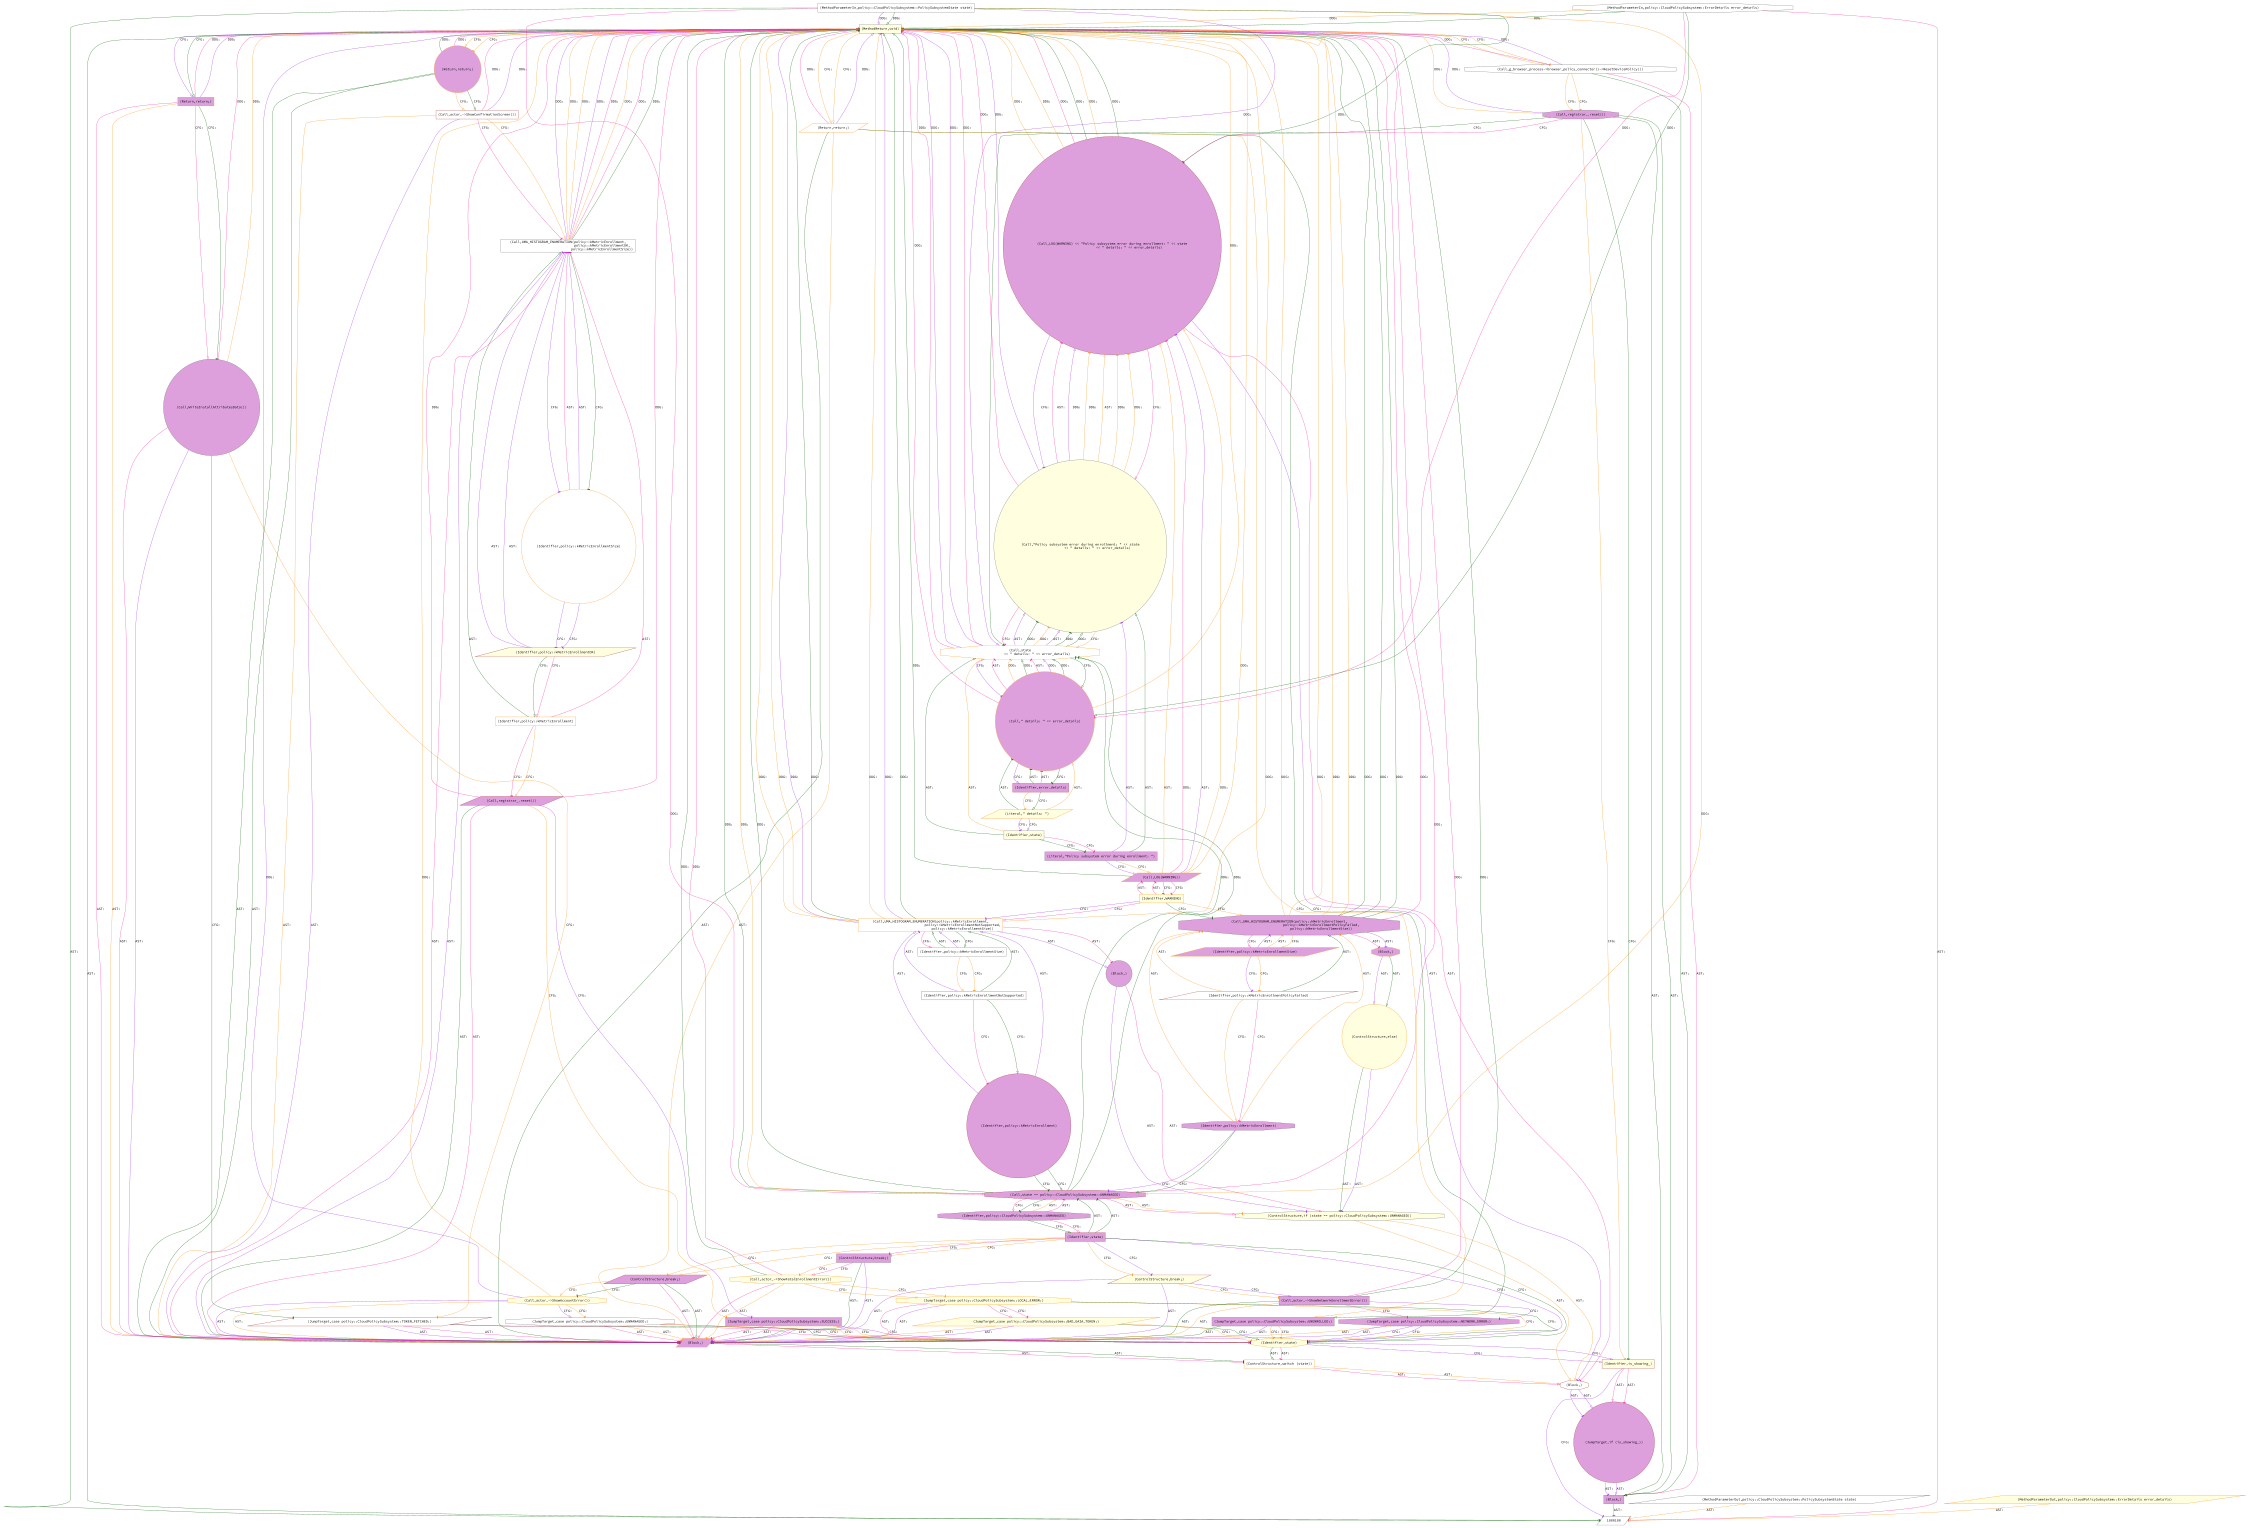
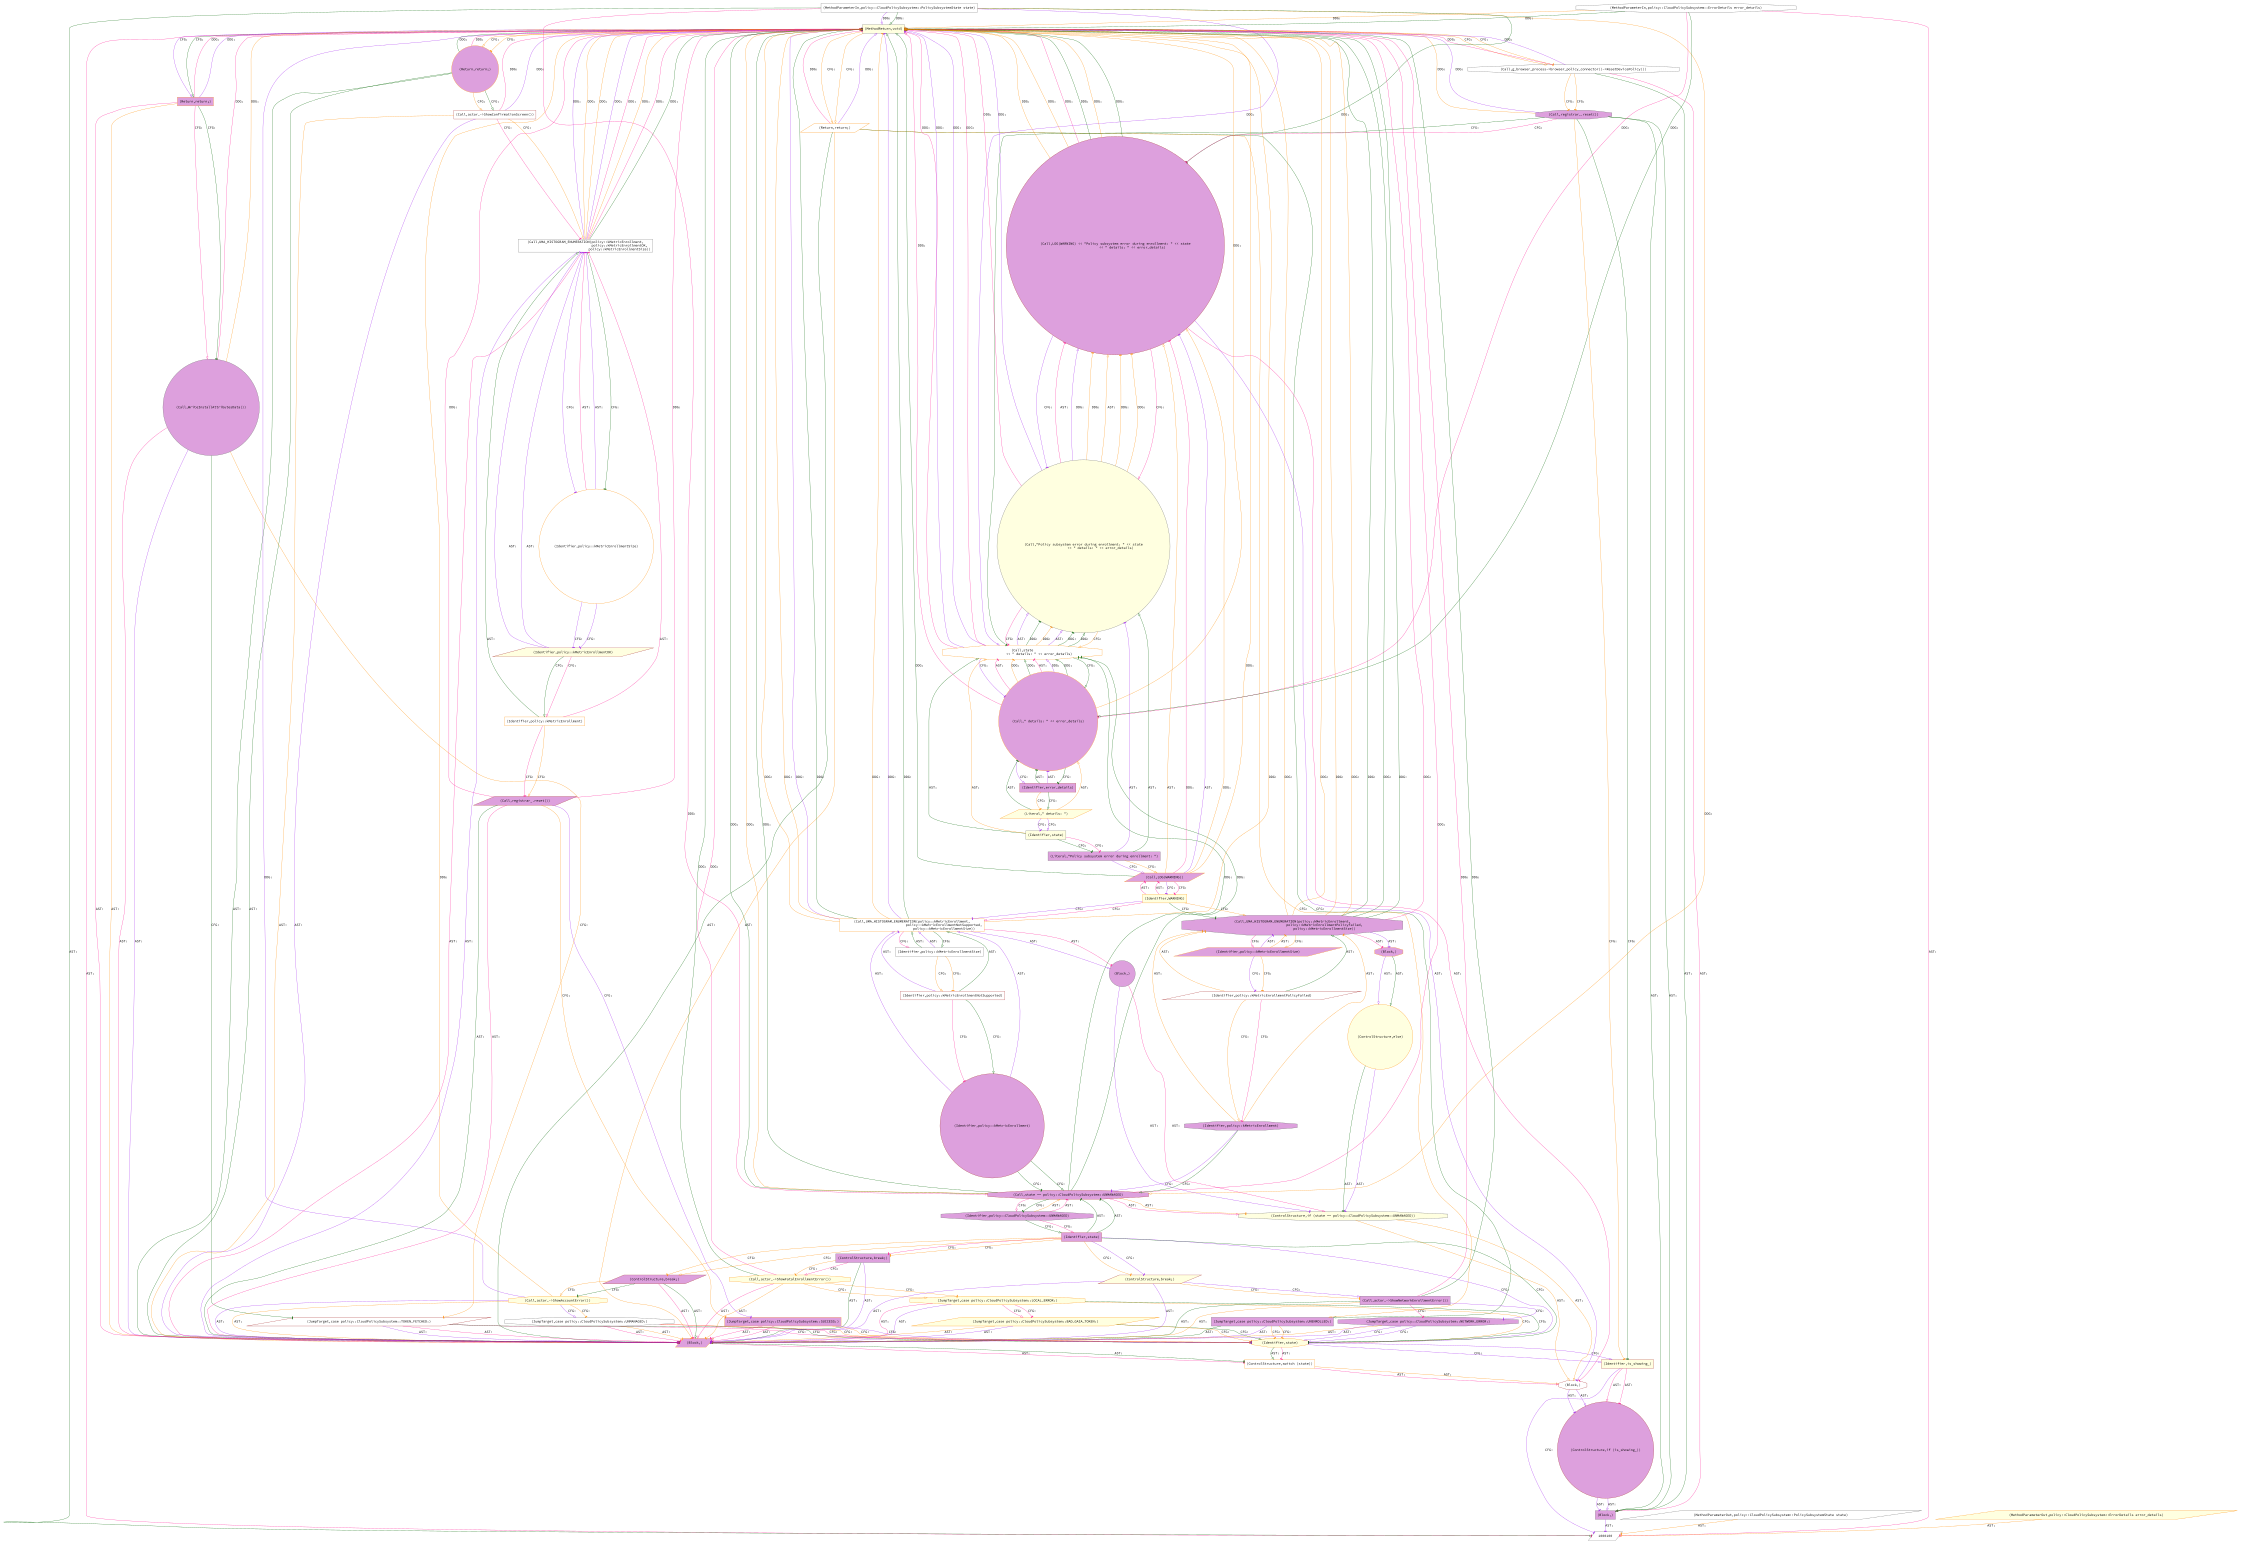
edge "(MethodReturn,void)" -> "1000100": color darkgreen -> deeppink
node "(JumpTarget,if (is_showing_))": label "(JumpTarget,if (is_showing_))" -> "(ControlStructure,if (is_showing_))"
